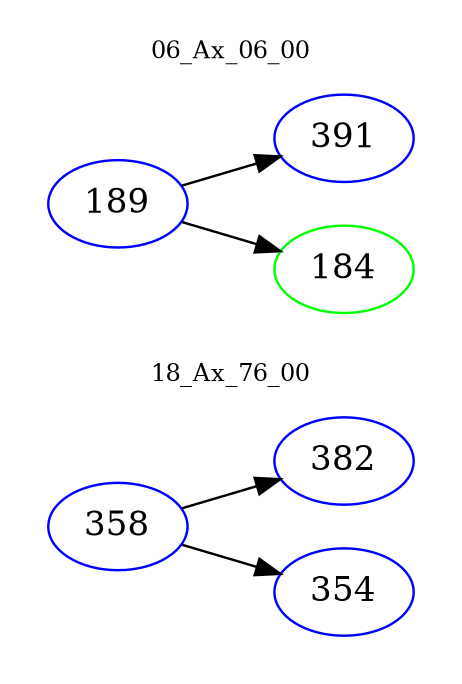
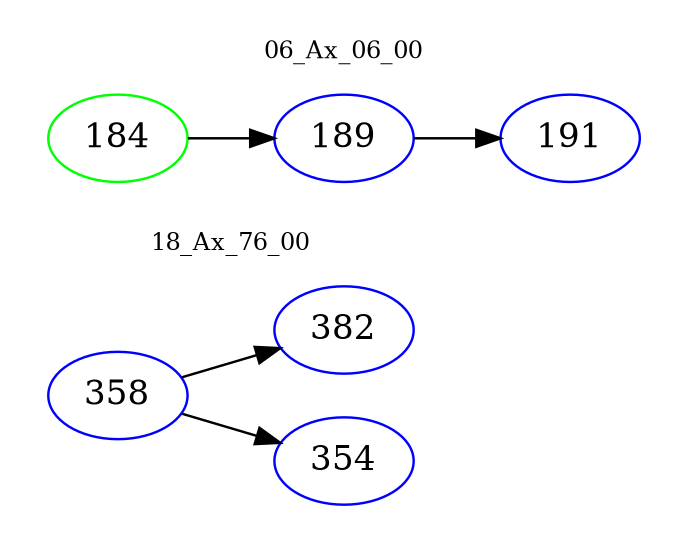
node "391": label "391" -> "191"
edge "189" -> "184": reversed
